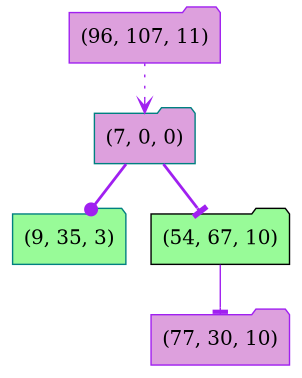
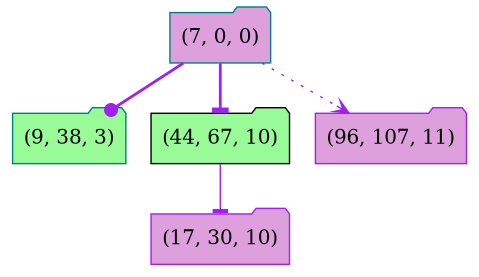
edge "(96, 107, 11)" -> "(7, 0, 0)": reversed
node "(9, 35, 3)": label "(9, 35, 3)" -> "(9, 38, 3)"
node "(54, 67, 10)": label "(54, 67, 10)" -> "(44, 67, 10)"
node "(77, 30, 10)": label "(77, 30, 10)" -> "(17, 30, 10)"
